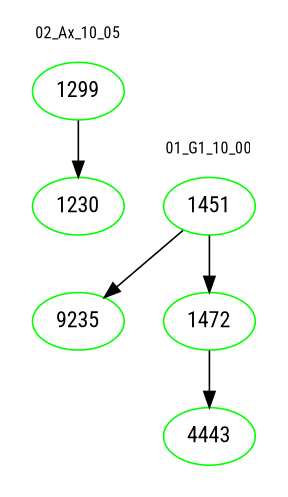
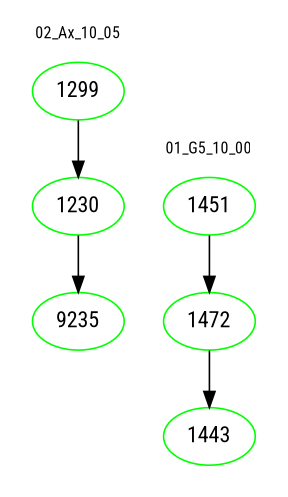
cluster "01_G1_10_00": label "01_G1_10_00" -> "01_G5_10_00"
edge "1451" -> "9235": now "1230" -> "9235"
node "4443": label "4443" -> "1443"
